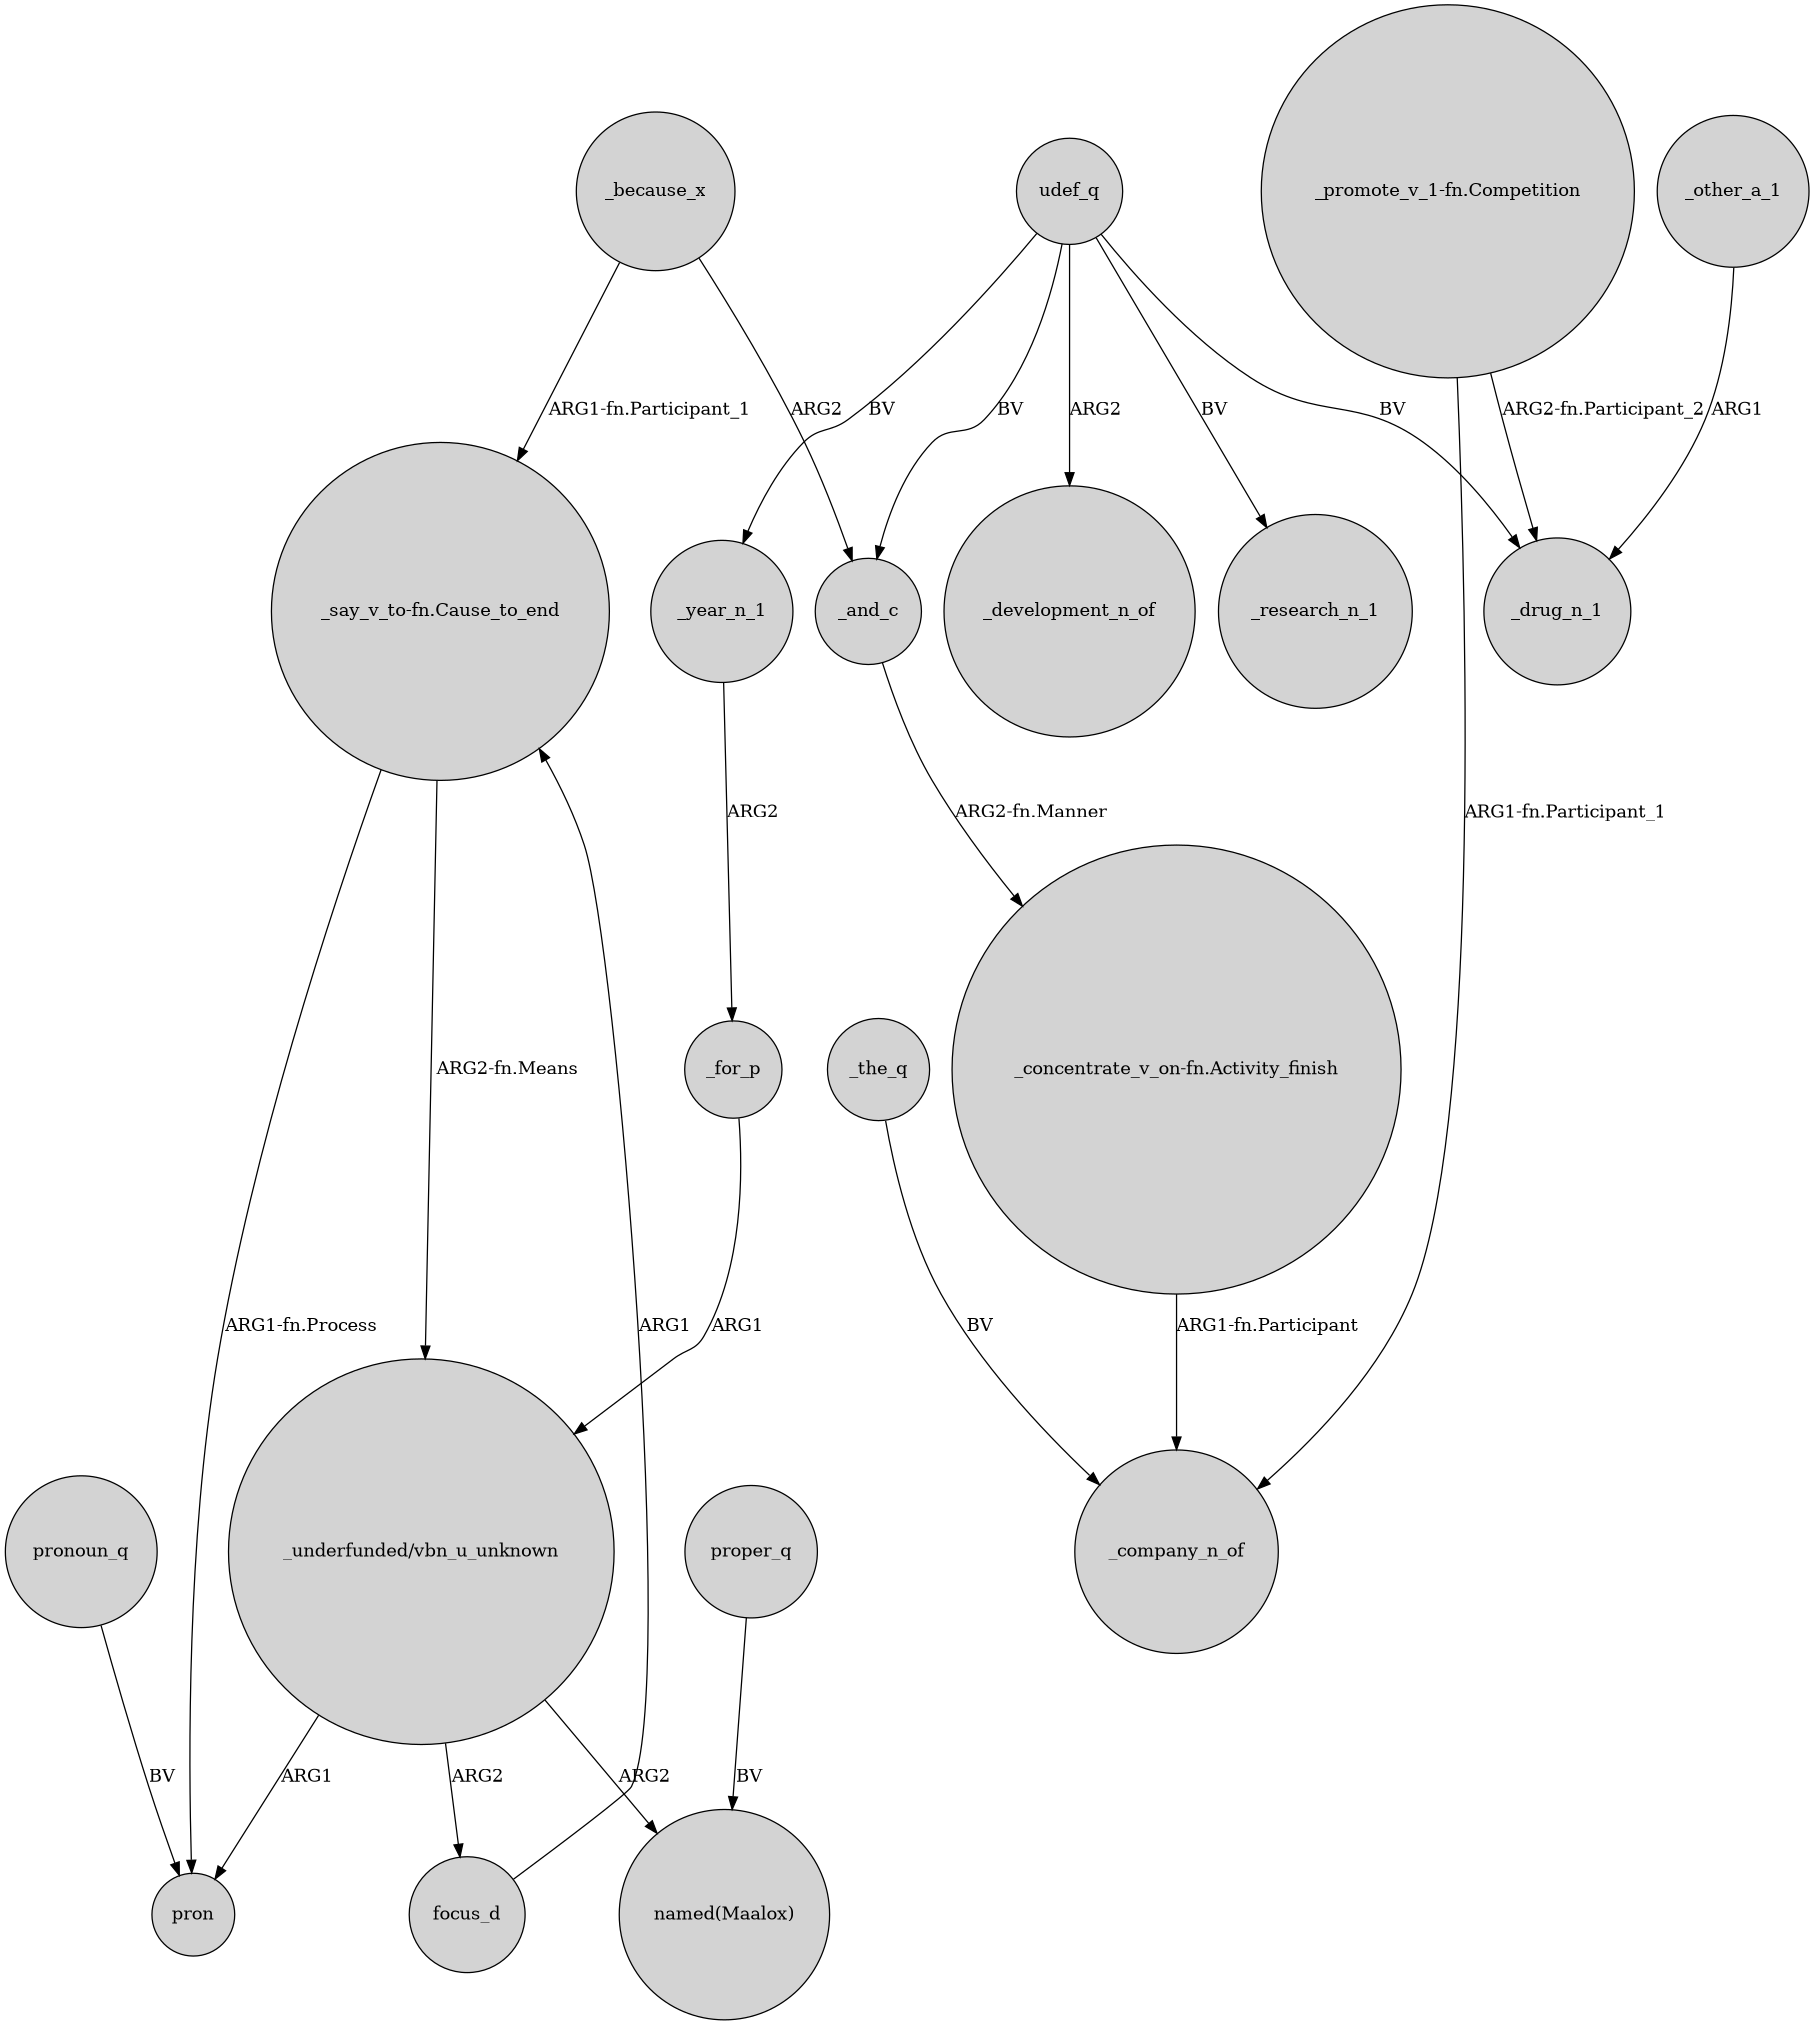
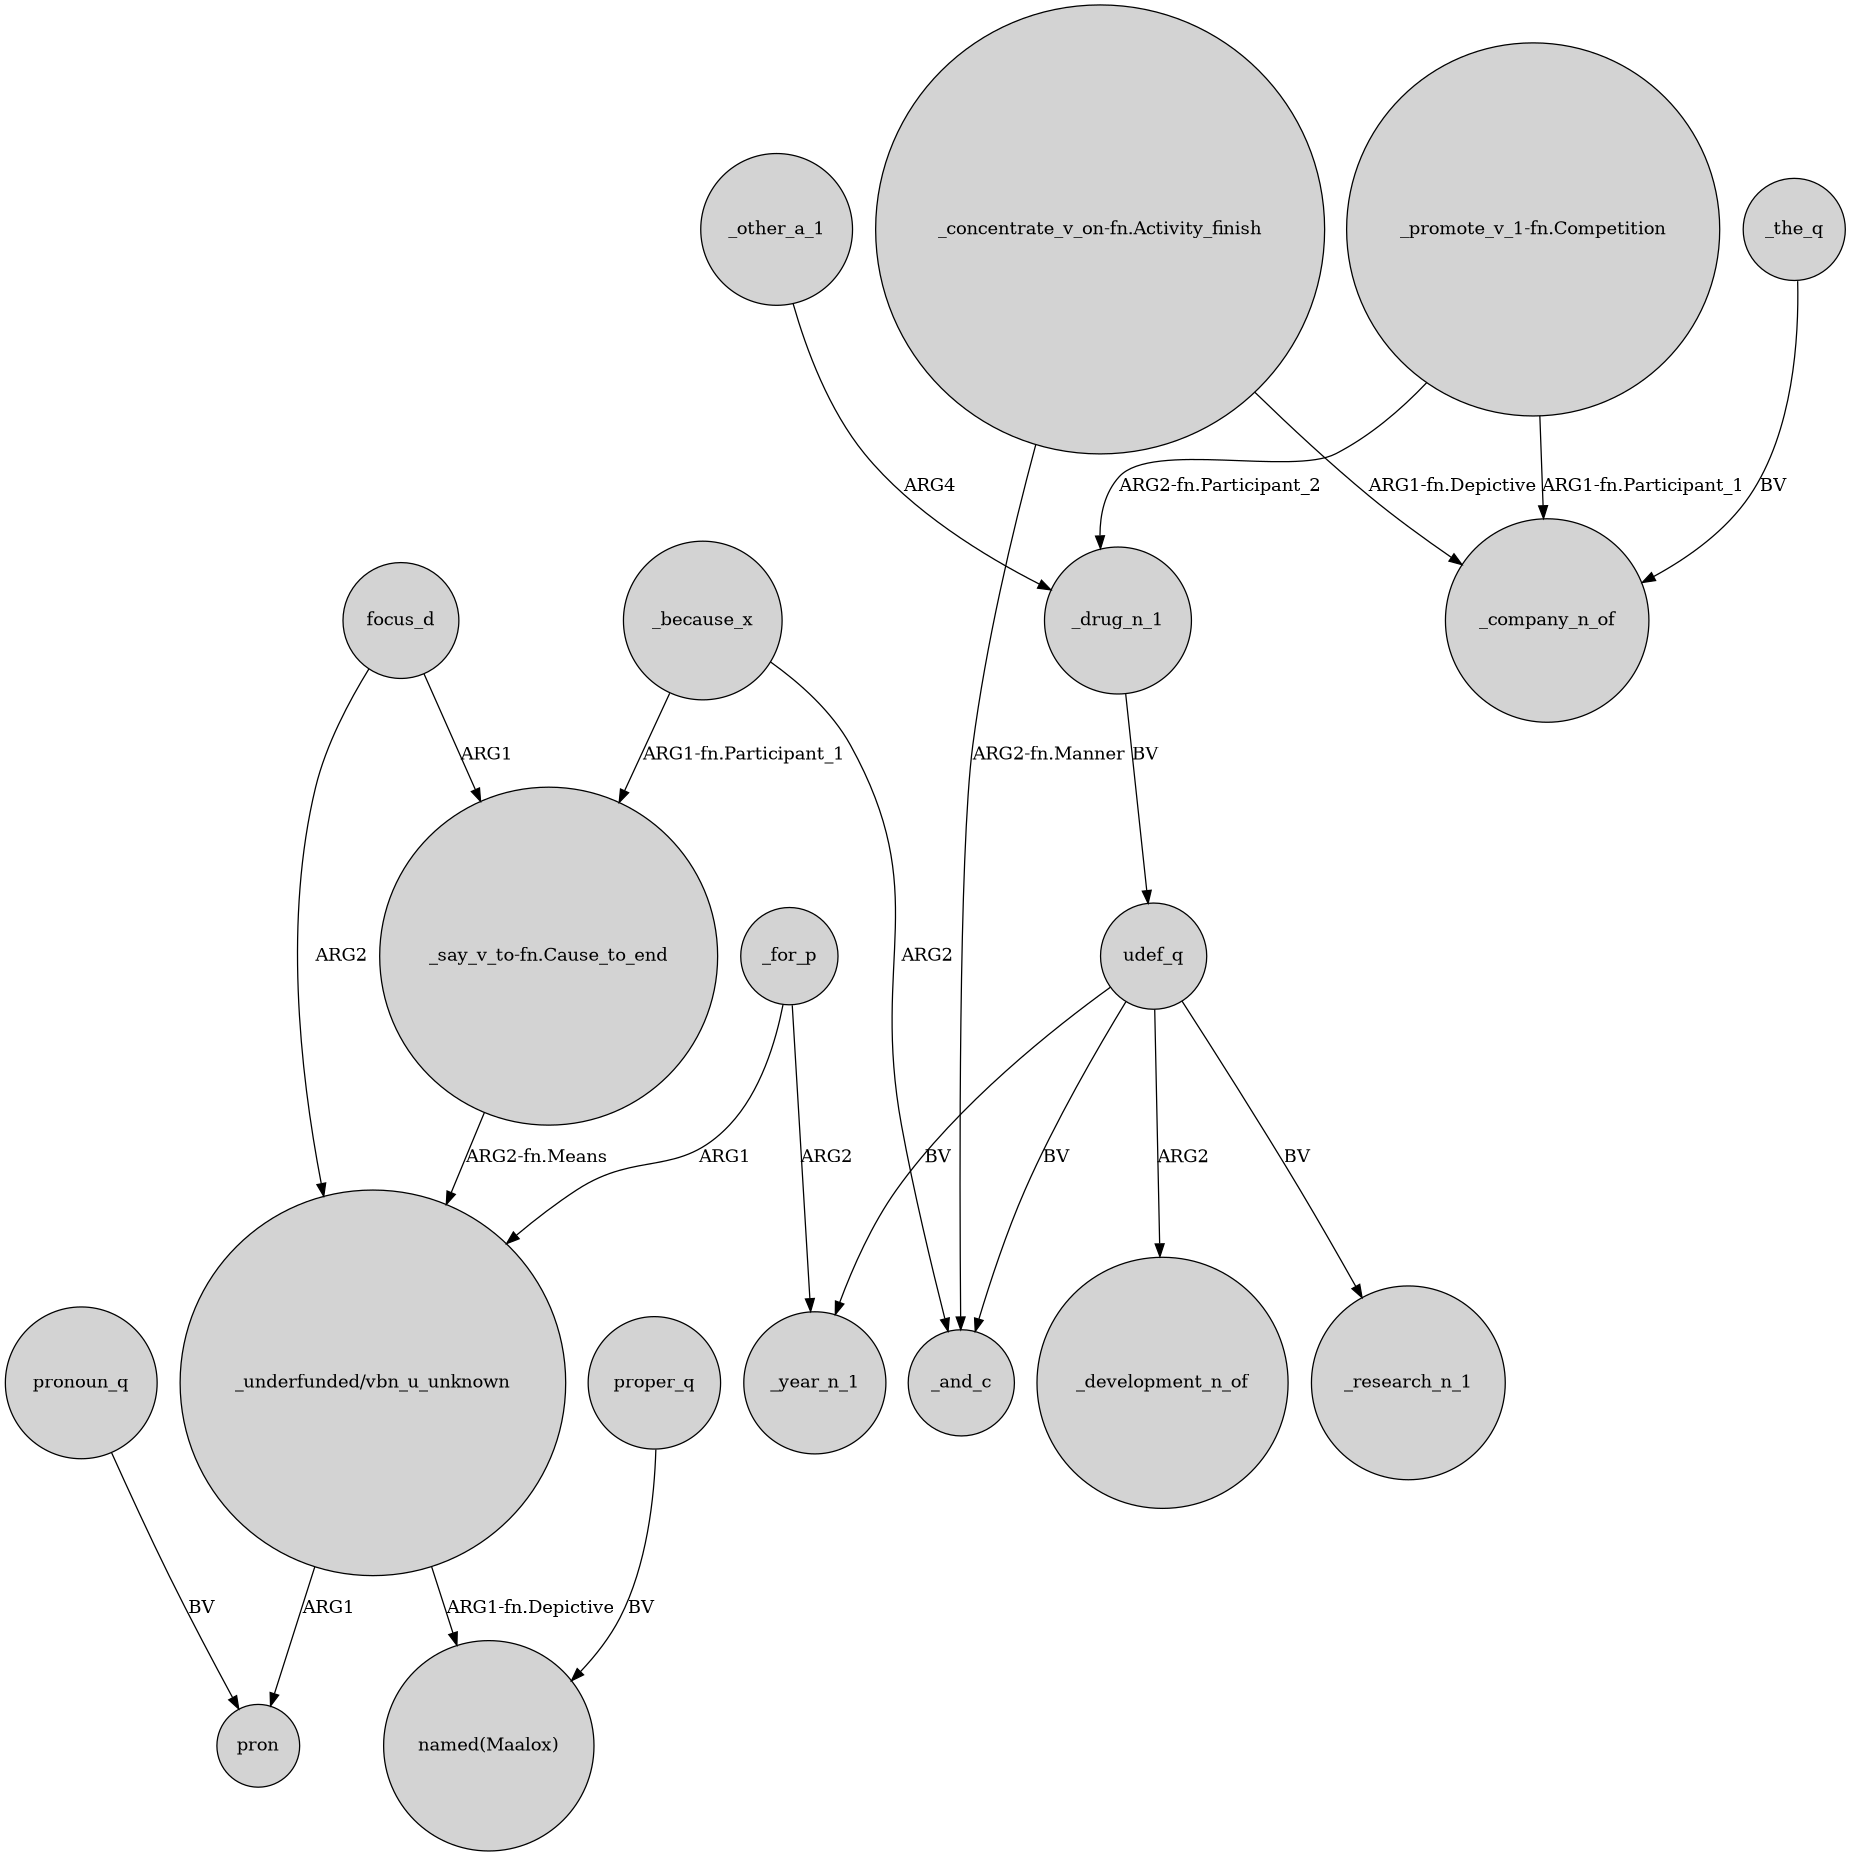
edge "udef_q" -> "_drug_n_1": reversed
edge "_other_a_1" -> "_drug_n_1": label "ARG1" -> "ARG4"
edge "_and_c" -> "_concentrate_v_on-fn.Activity_finish": reversed
edge "_year_n_1" -> "_for_p": reversed
edge "_say_v_to-fn.Cause_to_end" -> "pron": removed, label "ARG1-fn.Process"
edge "_concentrate_v_on-fn.Activity_finish" -> "_company_n_of": label "ARG1-fn.Participant" -> "ARG1-fn.Depictive"
edge "_underfunded/vbn_u_unknown" -> "named(Maalox)": label "ARG2" -> "ARG1-fn.Depictive"
edge "_underfunded/vbn_u_unknown" -> "focus_d": reversed
